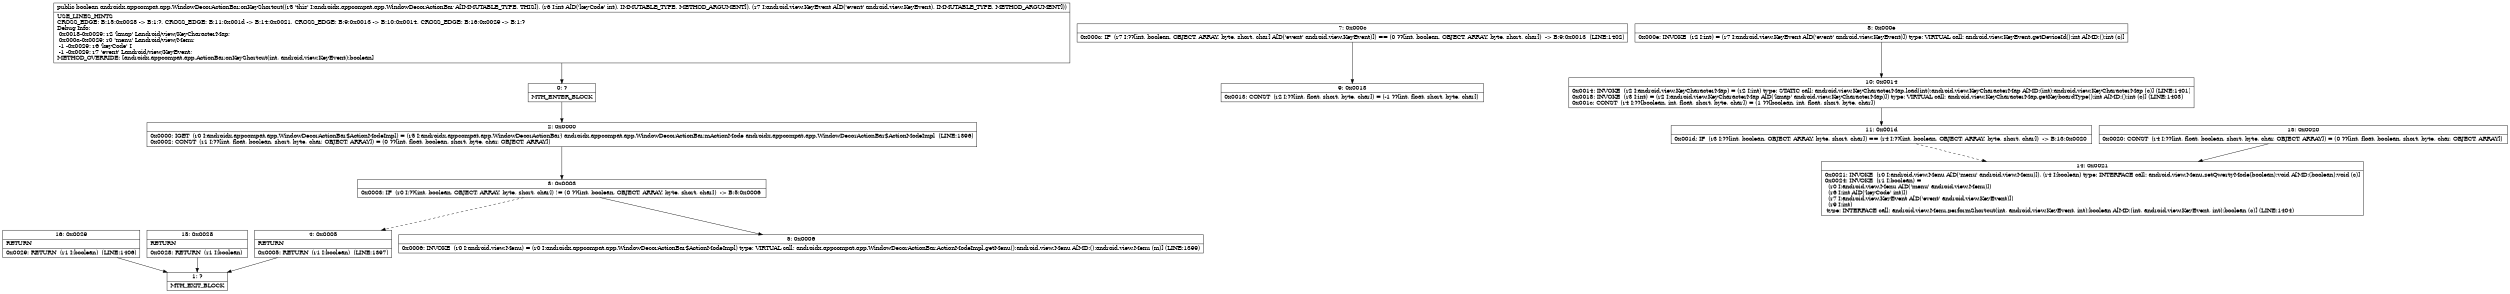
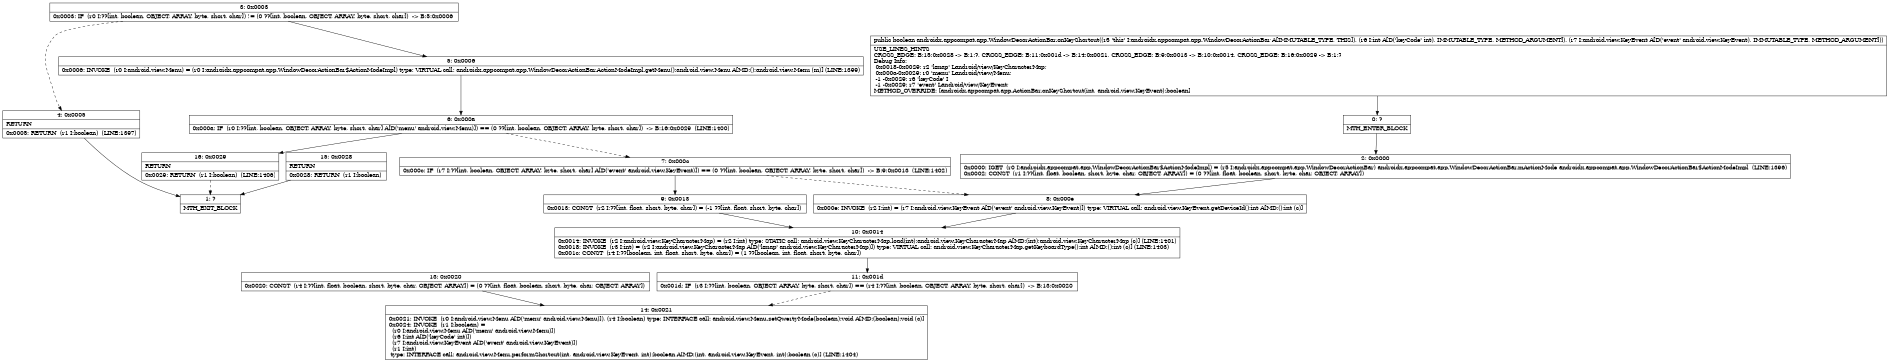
node "6: 0x000a": added
edge "2: 0x0000" -> "3: 0x0003": now "2: 0x0000" -> "8: 0x000e"
edge "7: 0x000c" -> "8: 0x000e": added
node "14: 0x0021": text "(r9 I:int)" -> "(r1 I:int)"
edge "9: 0x0013" -> "10: 0x0014": added
edge "16: 0x0029" -> "1: ?": style solid -> dashed
